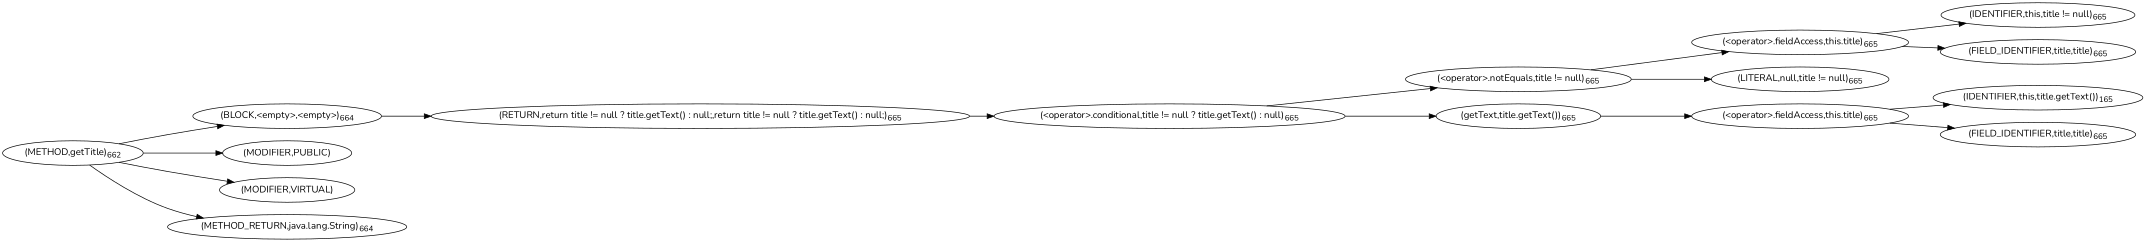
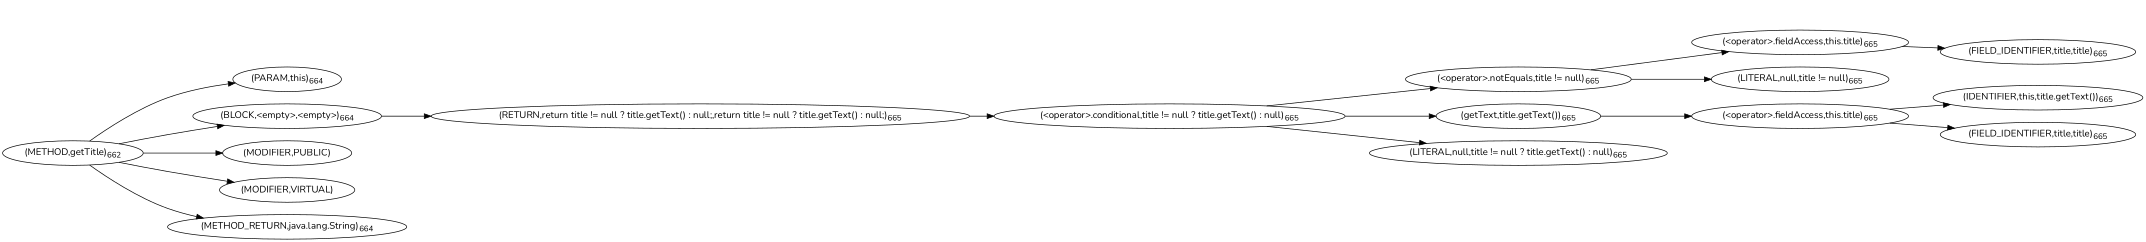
node "(IDENTIFIER,this,title != null)": removed
node "(PARAM,this)": added
node "(IDENTIFIER,this,title.getText())": text "165" -> "665"
node "(LITERAL,null,title != null ? title.getText() : null)": added
